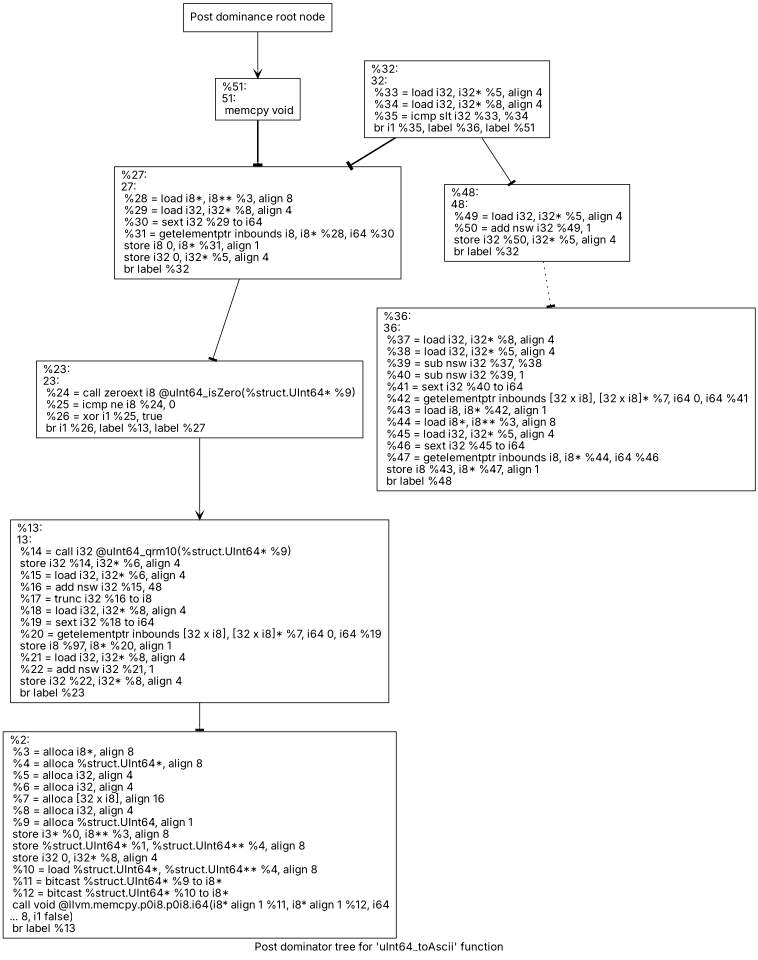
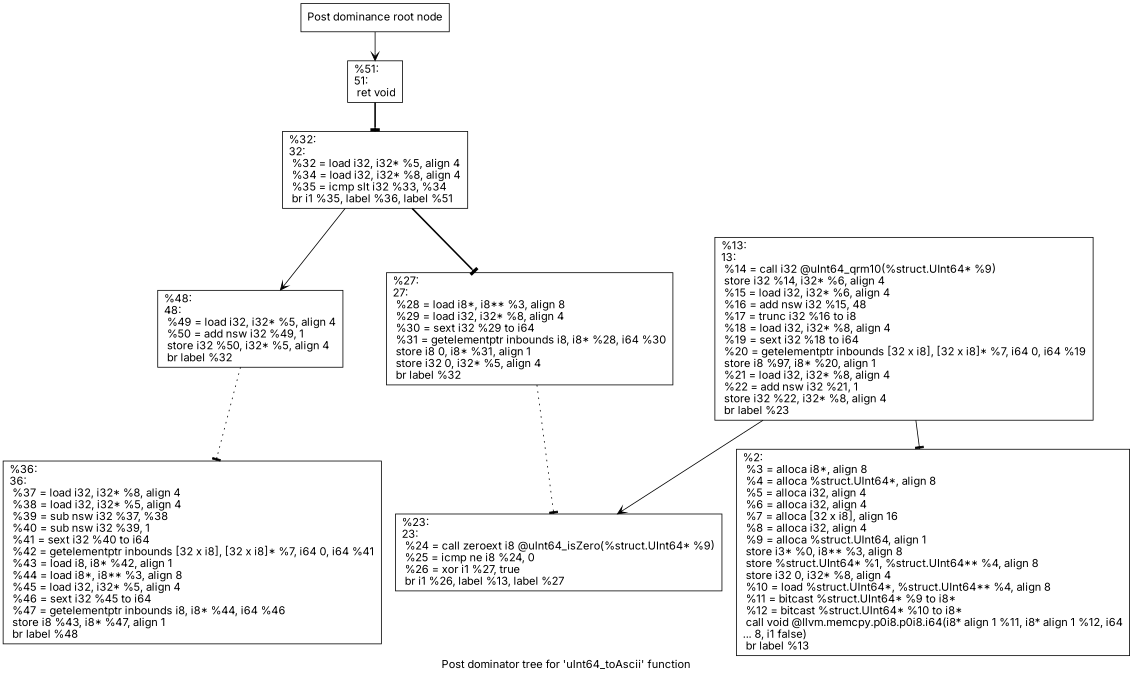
node "%32:": text "%33 = load i32, i32* %5, align 4" -> "%32 = load i32, i32* %5, align 4"
node "%51:": text "memcpy void" -> "ret void"
edge "%51:" -> "%27:": now "%51:" -> "%32:"
edge "%32:" -> "%48:": arrowhead tee -> vee
edge "%27:" -> "%23:": style solid -> dotted
node "%23:": text "%26 = xor i1 %25, true" -> "%26 = xor i1 %27, true"
edge "%23:" -> "%13:": reversed
